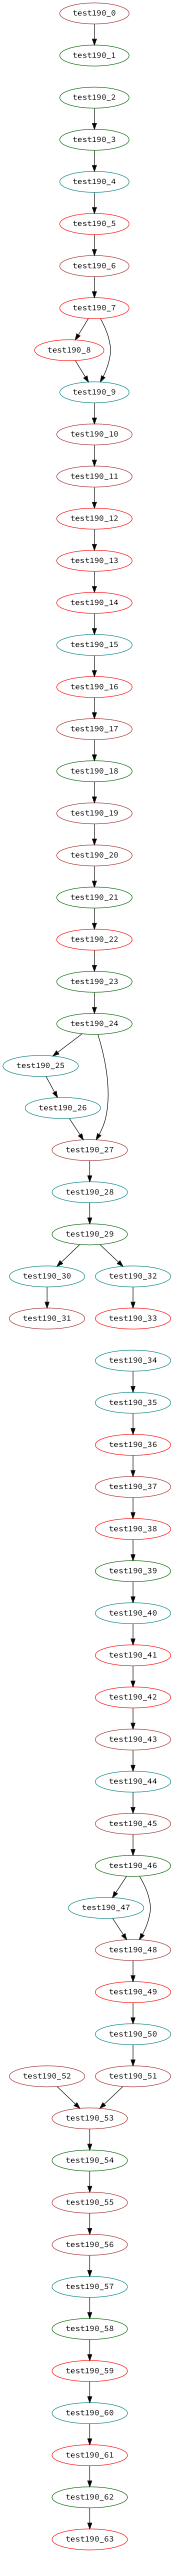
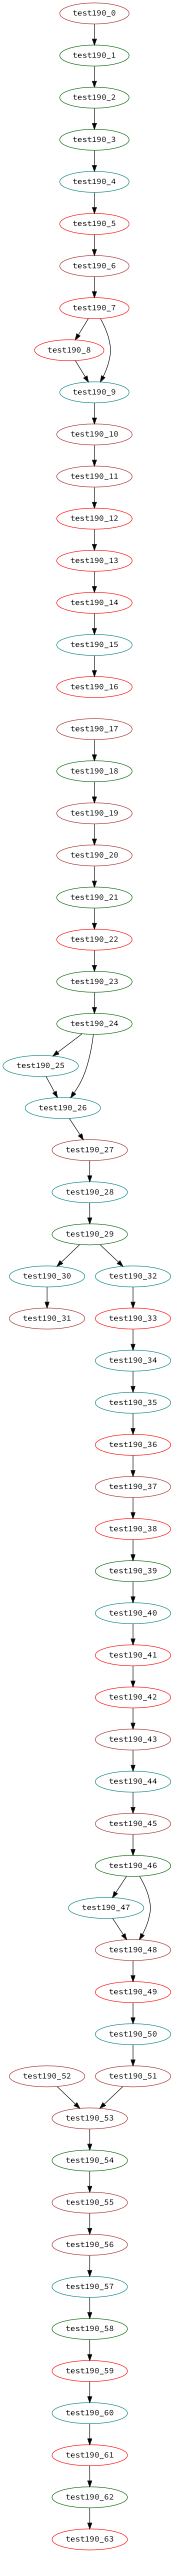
edge "test190_1" -> "test190_2": added
edge "test190_16" -> "test190_17": removed
edge "test190_24" -> "test190_27": now "test190_24" -> "test190_26"
edge "test190_33" -> "test190_34": added
